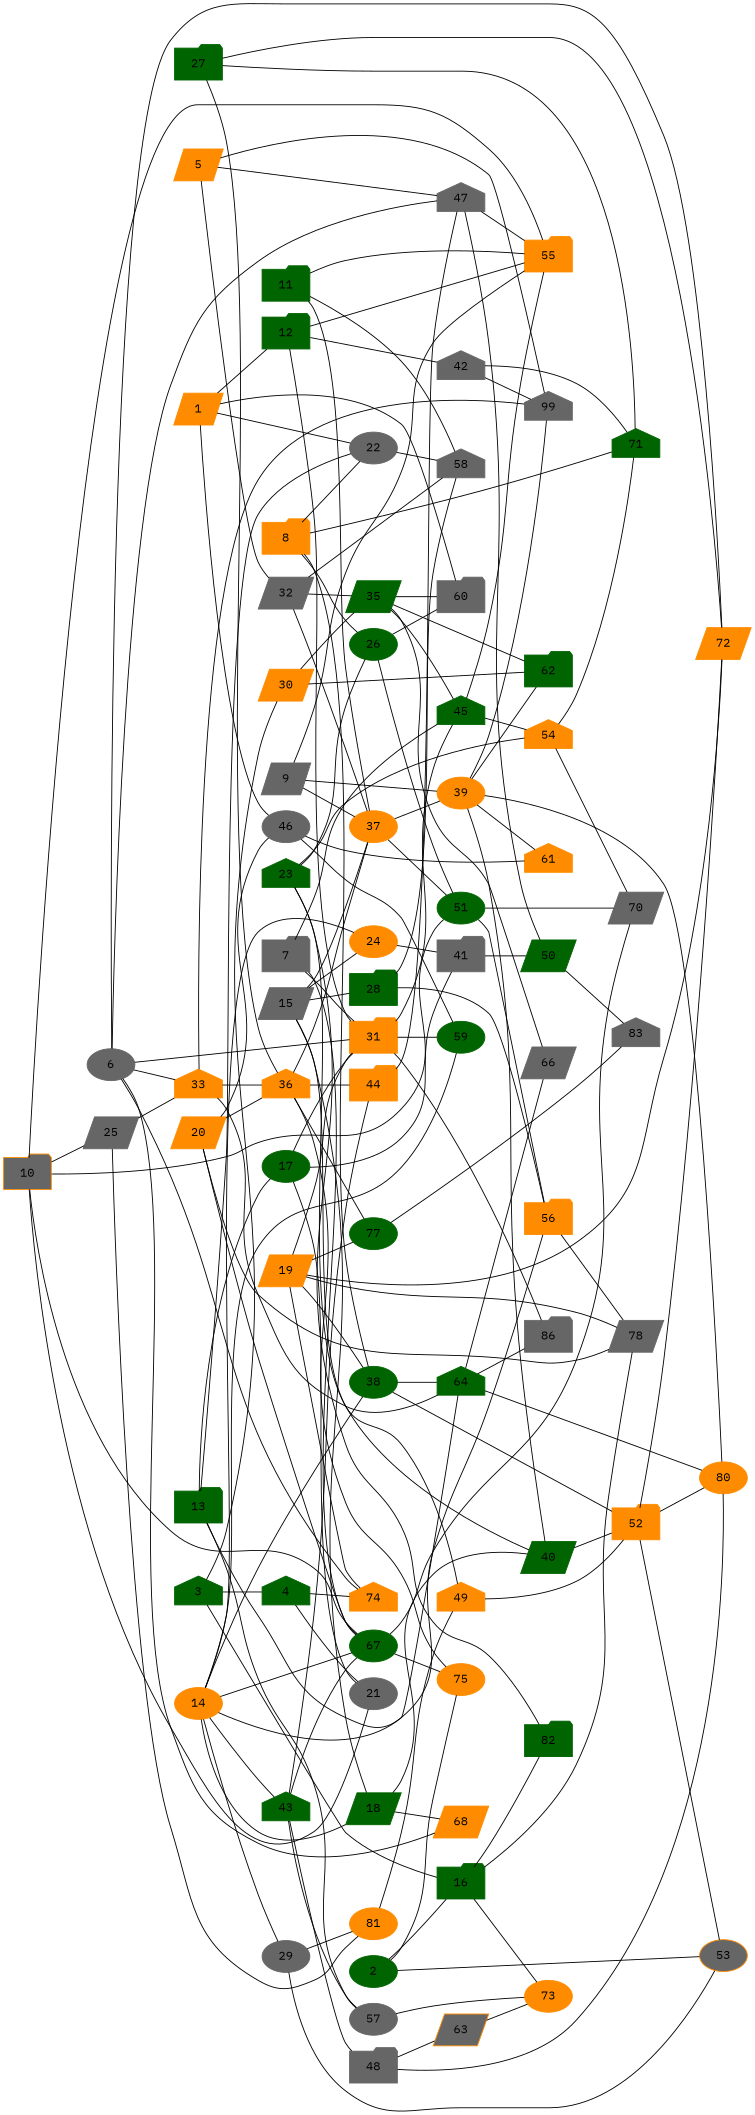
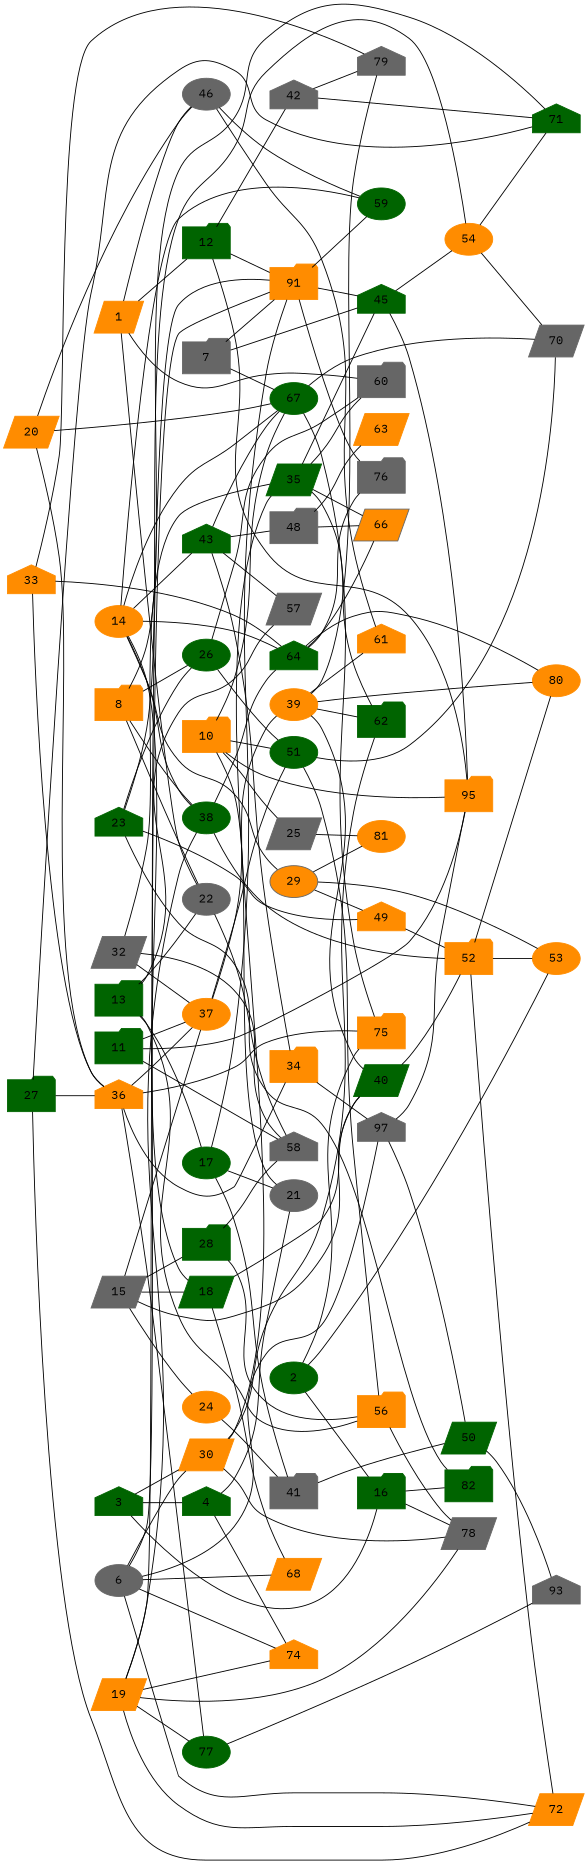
node "5": removed
node "47": label "47" -> "97"
node "55": label "55" -> "95"
node "99": label "99" -> "79"
node "54": shape house -> ellipse
node "9": removed
node "83": label "83" -> "93"
node "31": label "31" -> "91"
node "66": fillcolor gray40 -> darkorange
edge "6" -- "33": now "6" -- "30"
node "44": label "44" -> "34"
edge "33" -- "25": removed
node "10": fillcolor gray40 -> darkorange
edge "24" -- "14": removed
node "86": label "86" -> "76"
edge "20" -- "78": now "30" -- "78"
node "75": shape ellipse -> folder
edge "49" -- "81": now "49" -- "29"
edge "80" -- "48": now "66" -- "48"
node "53": fillcolor gray40 -> darkorange
node "29": fillcolor gray40 -> darkorange
node "73": removed
node "57": shape ellipse -> parallelogram
node "63": fillcolor gray40 -> darkorange
